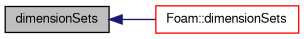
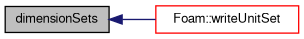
node "Foam::dimensionSets": label "Foam::dimensionSets" -> "Foam::writeUnitSet"
